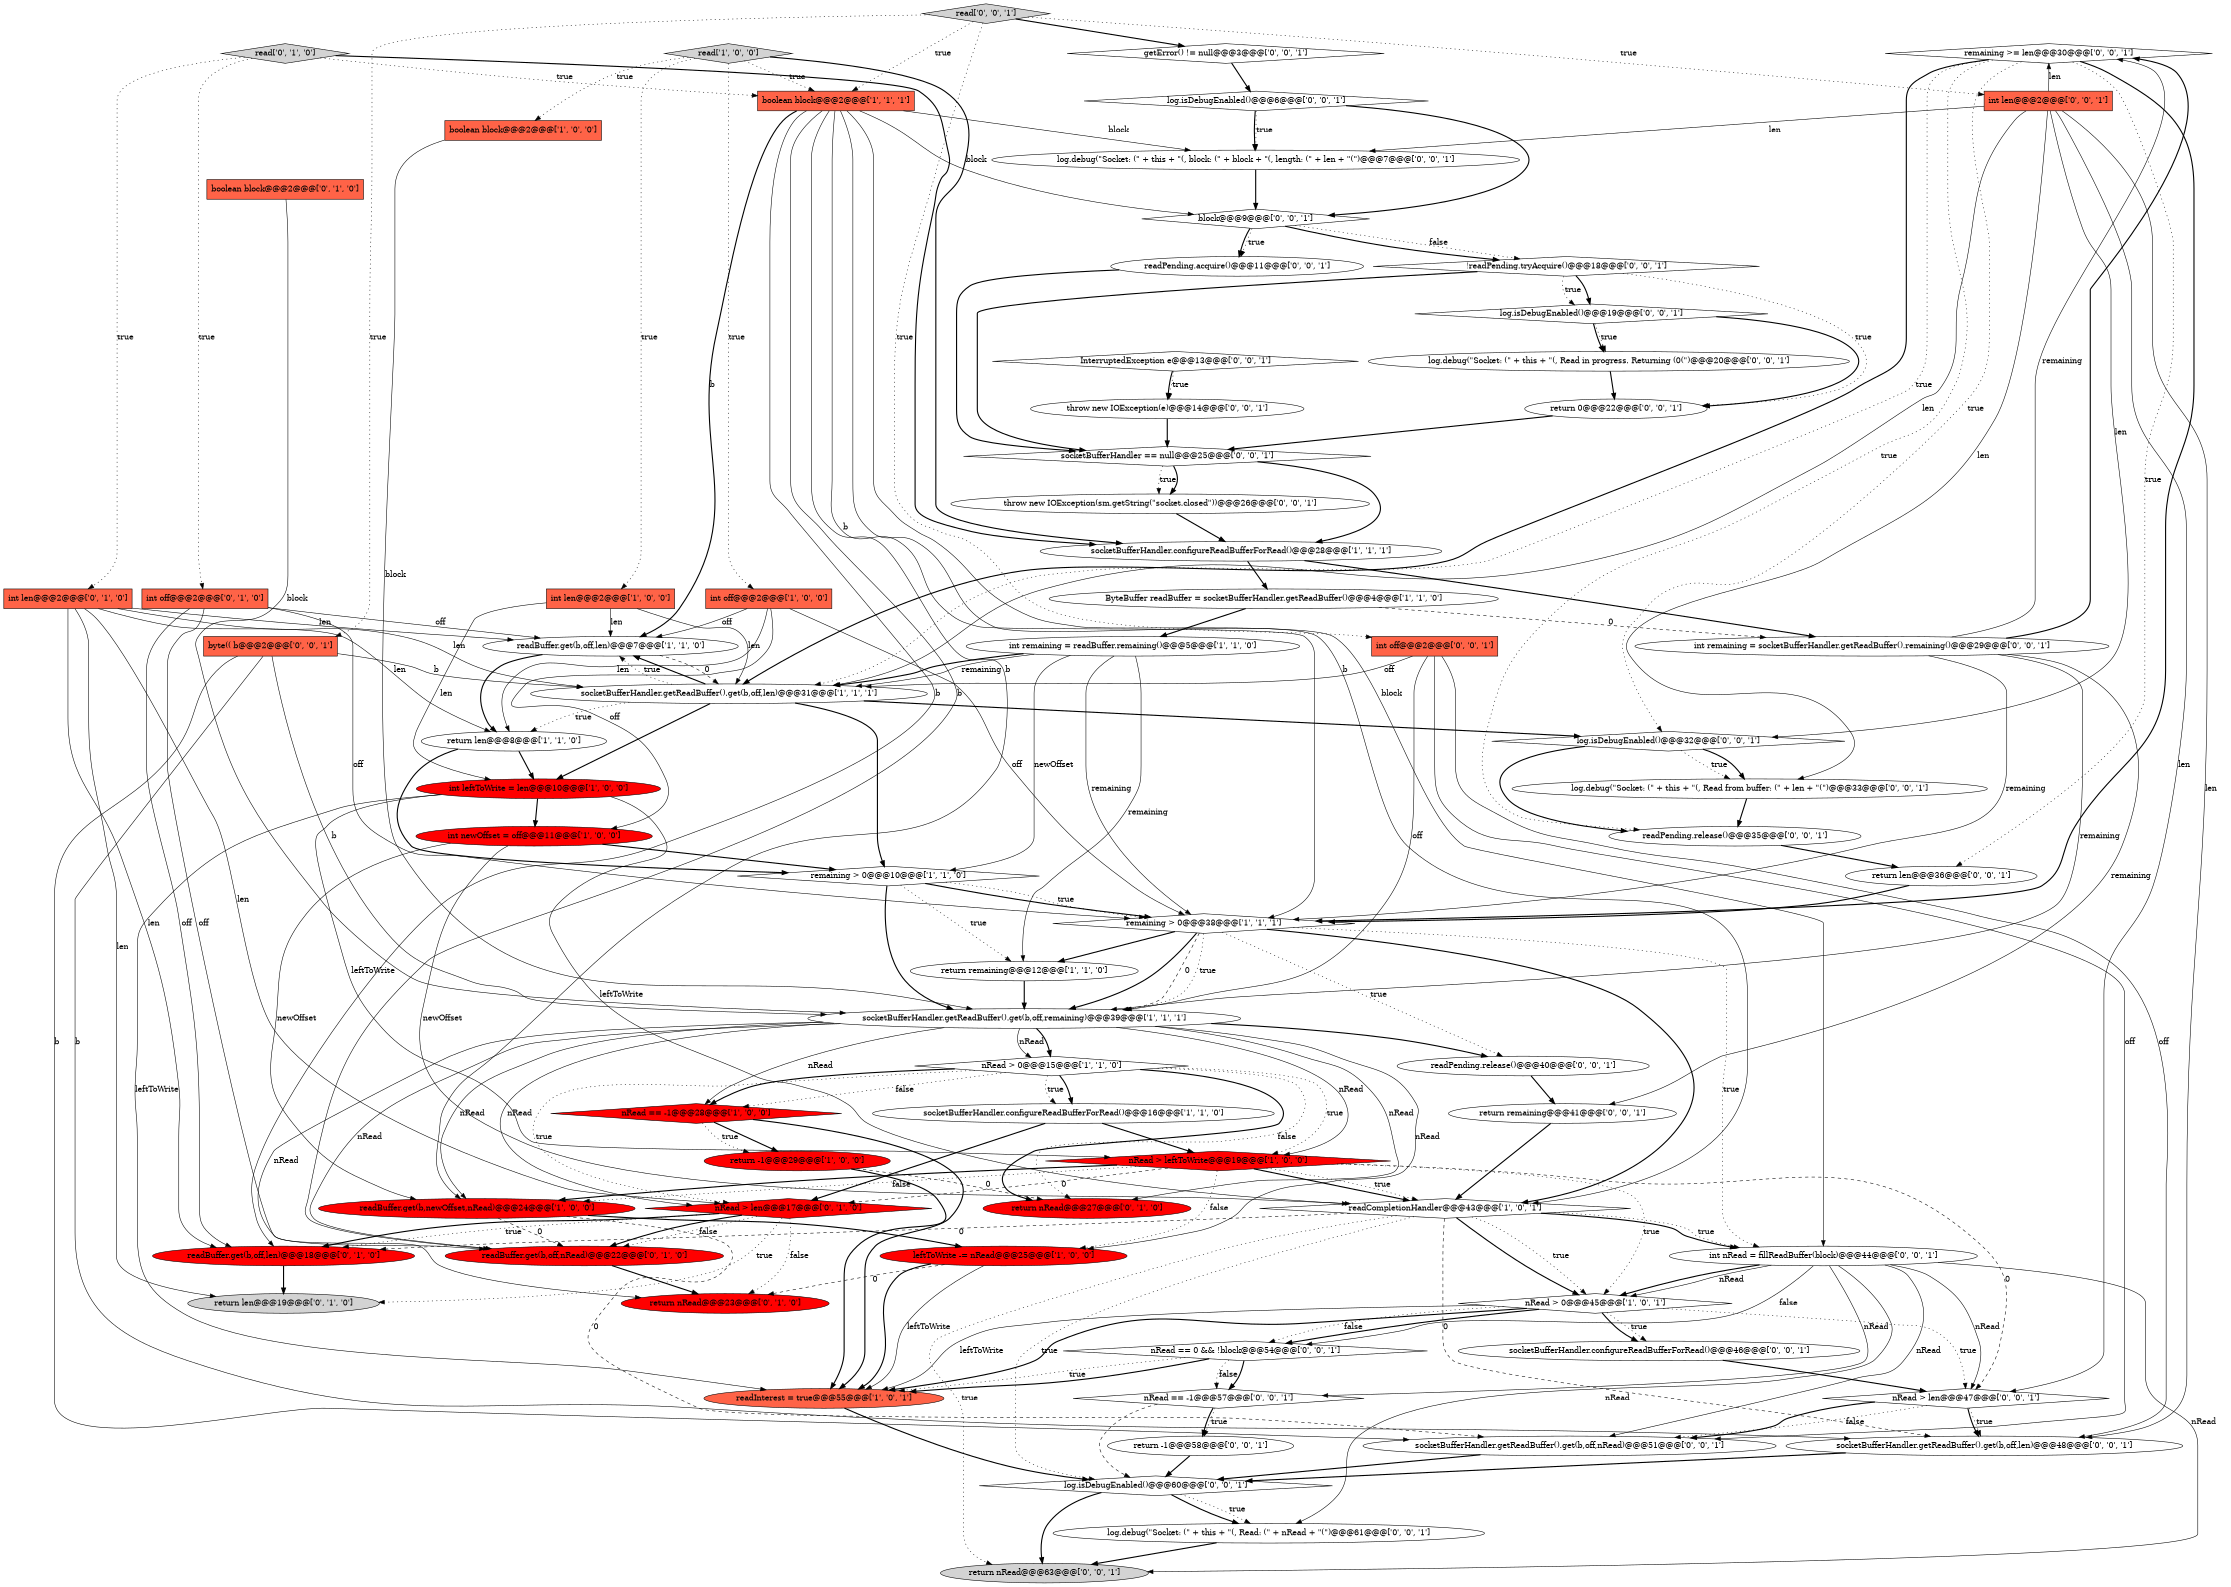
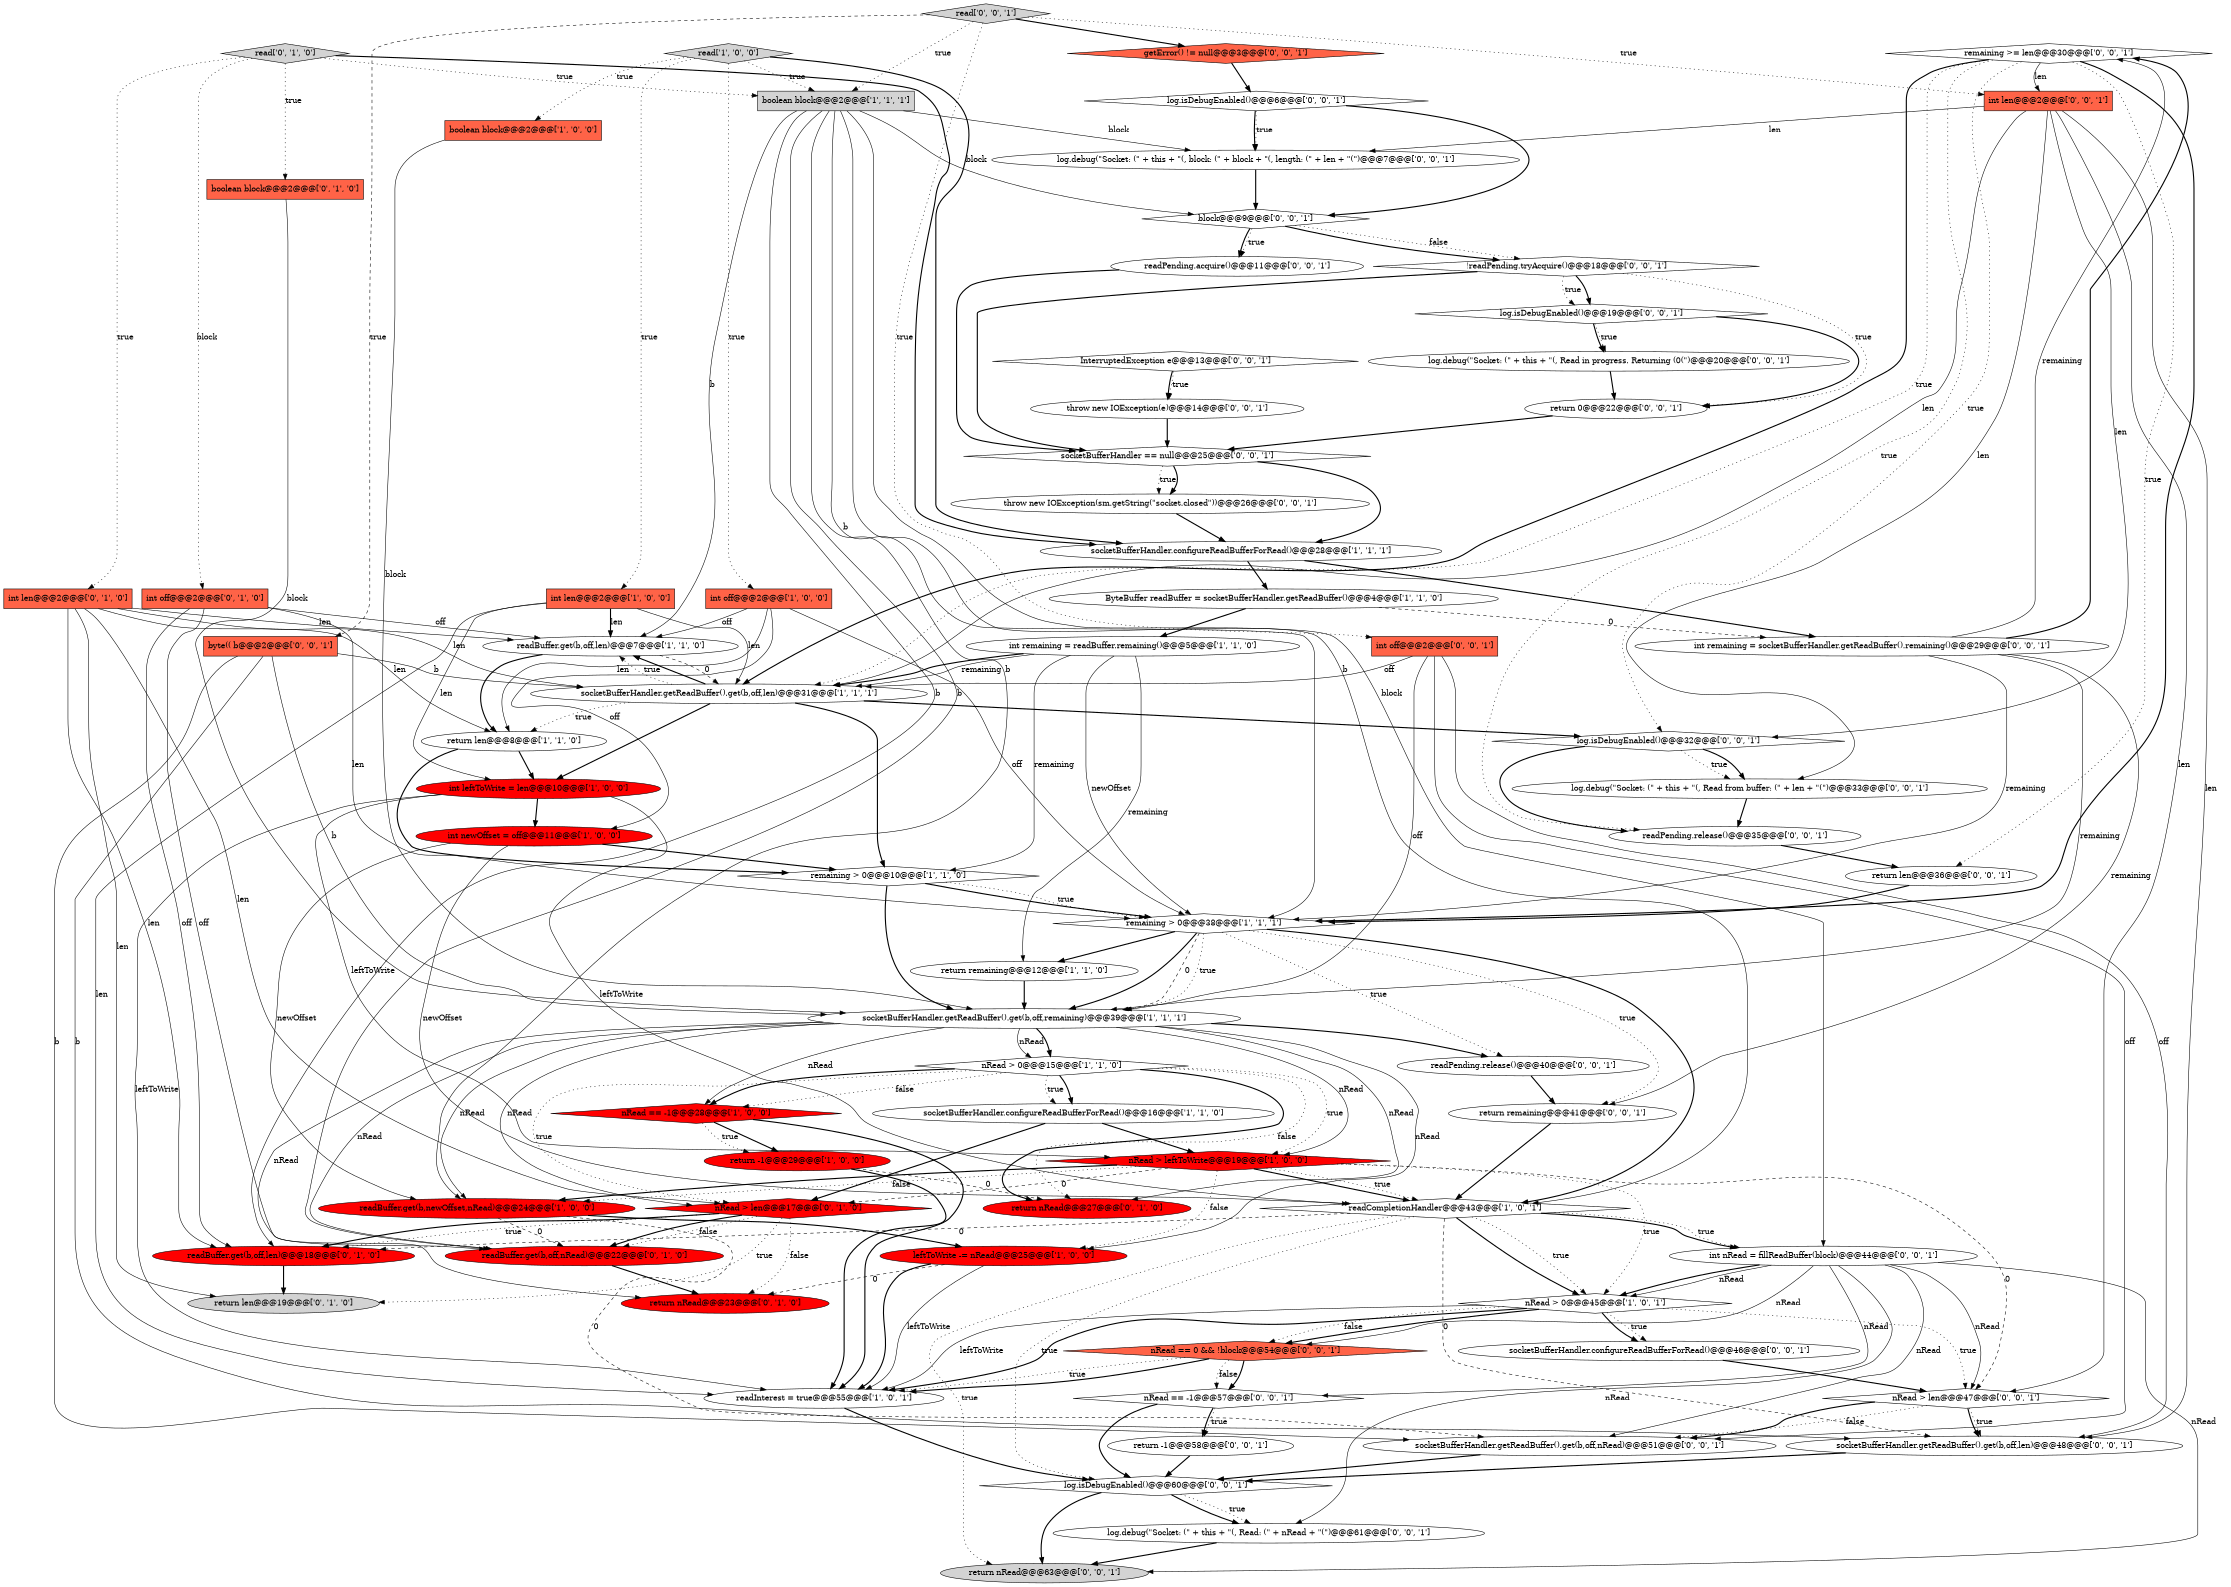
node "getError() != null@@@3@@@['0', '0', '1']": fillcolor white -> tomato
edge "read['0', '0', '1']" -> "byte(( b@@@2@@@['0', '0', '1']": style dotted -> dashed
edge "int len@@@2@@@['0', '0', '1']" -> "remaining >= len@@@30@@@['0', '0', '1']": reversed
node "boolean block@@@2@@@['1', '1', '1']": fillcolor tomato -> lightgray
edge "read['0', '1', '0']" -> "boolean block@@@2@@@['0', '1', '0']": added, label "true"
edge "read['0', '1', '0']" -> "int off@@@2@@@['0', '1', '0']": label "true" -> "block"
edge "boolean block@@@2@@@['1', '1', '1']" -> "readBuffer.get(b,off,len)@@@7@@@['1', '1', '0']": style bold -> solid
edge "int len@@@2@@@['1', '0', '0']" -> "readBuffer.get(b,off,len)@@@7@@@['1', '1', '0']": style solid -> bold
edge "int off@@@2@@@['0', '1', '0']" -> "remaining > 0@@@38@@@['1', '1', '1']": label "off" -> "len"
edge "int remaining = readBuffer.remaining()@@@5@@@['1', '1', '0']" -> "remaining > 0@@@10@@@['1', '1', '0']": label "newOffset" -> "remaining"
edge "int remaining = readBuffer.remaining()@@@5@@@['1', '1', '0']" -> "remaining > 0@@@38@@@['1', '1', '1']": label "remaining" -> "newOffset"
edge "remaining > 0@@@10@@@['1', '1', '0']" -> "return remaining@@@12@@@['1', '1', '0']": removed, label "true"
edge "remaining > 0@@@38@@@['1', '1', '1']" -> "int nRead = fillReadBuffer(block)@@@44@@@['0', '0', '1']": now "remaining > 0@@@38@@@['1', '1', '1']" -> "return remaining@@@41@@@['0', '0', '1']"
edge "int len@@@2@@@['1', '0', '0']" -> "readInterest = true@@@55@@@['1', '0', '1']": added, label "len"
edge "int nRead = fillReadBuffer(block)@@@44@@@['0', '0', '1']" -> "nRead == 0 && !block@@@54@@@['0', '0', '1']": label "false" -> "nRead"
node "nRead == 0 && !block@@@54@@@['0', '0', '1']": fillcolor white -> tomato
node "readInterest = true@@@55@@@['1', '0', '1']": fillcolor tomato -> white
edge "nRead == -1@@@57@@@['0', '0', '1']" -> "log.isDebugEnabled()@@@60@@@['0', '0', '1']": style dashed -> bold
